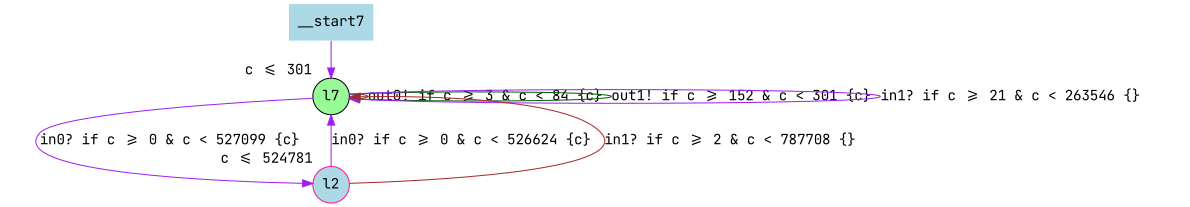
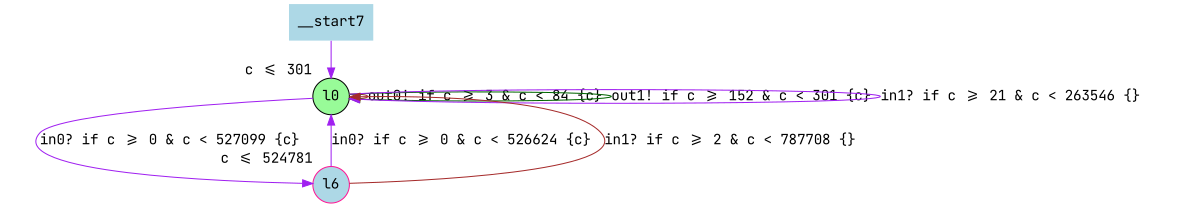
node "l7 c <= 301": label "l7 c <= 301" -> "l0 c <= 301"
node "l2 c <= 524781": label "l2 c <= 524781" -> "l6 c <= 524781"
